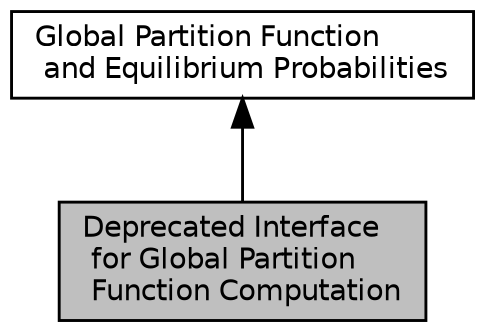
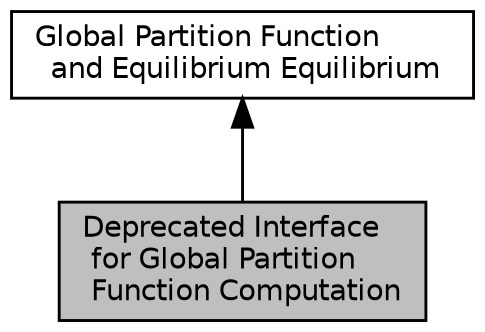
node "Global Partition Function and Equilibrium Probabilities": label "Global Partition Function and Equilibrium Probabilities" -> "Global Partition Function and Equilibrium Equilibrium"
